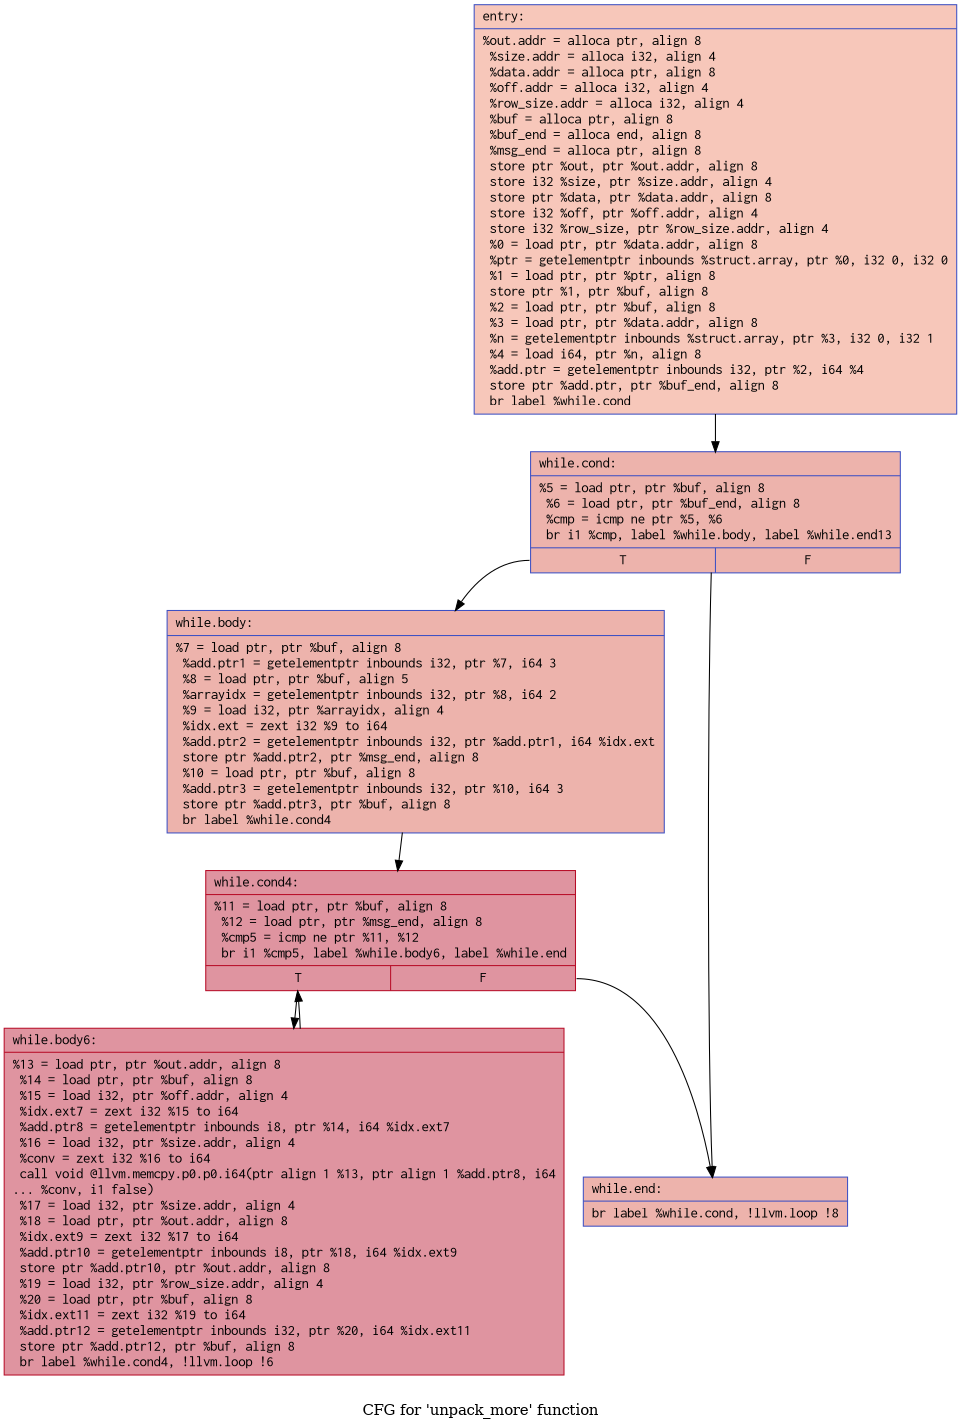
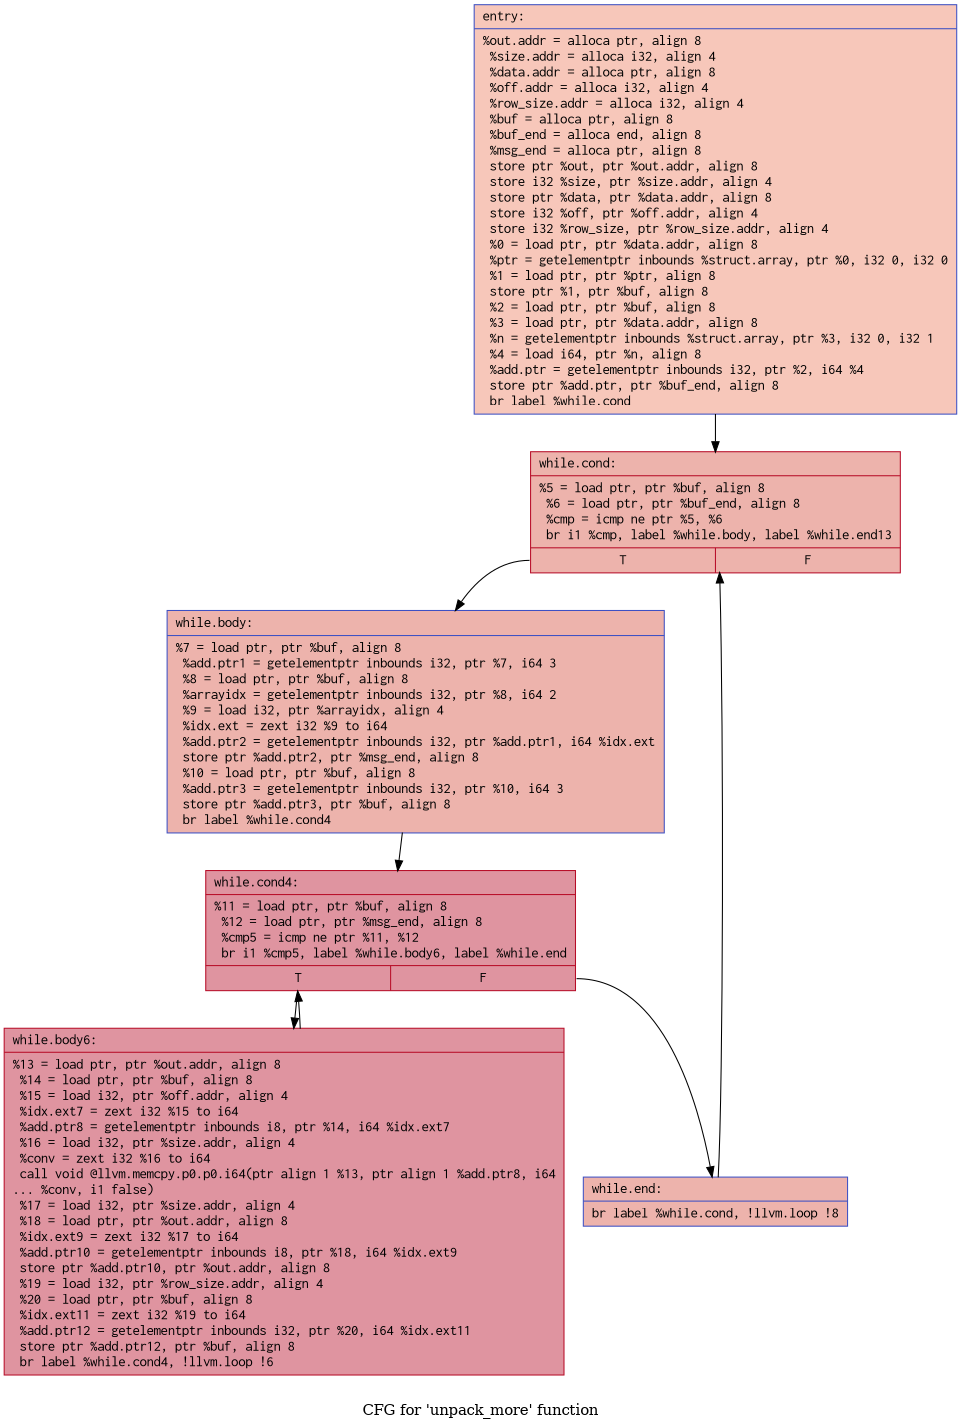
node "while.cond:": color #3d50c3ff -> #b70d28ff
node "while.body:": text "%8 = load ptr, ptr %buf, align 5" -> "%8 = load ptr, ptr %buf, align 8"
edge "while.cond:" -> "while.end:": reversed
